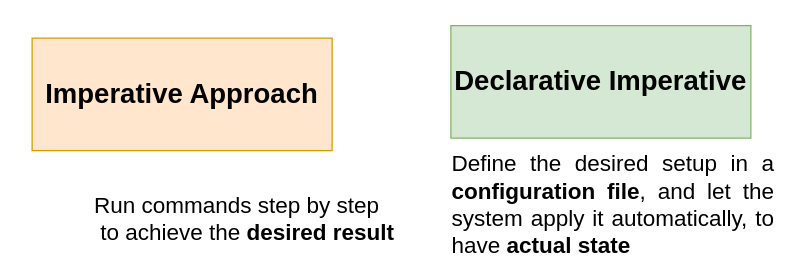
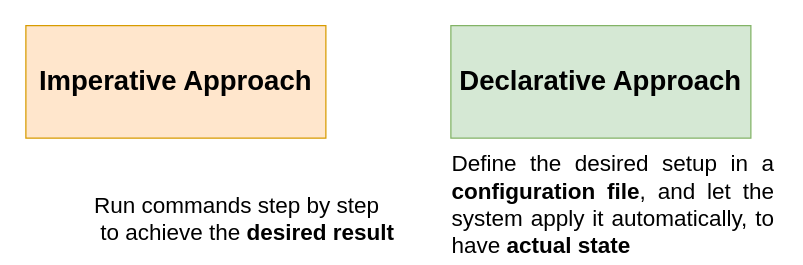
node "Declarative Imperative": label "Declarative Imperative" -> "Declarative Approach"
node "Imperative Approach": moved (182, 94) -> (176, 82)
